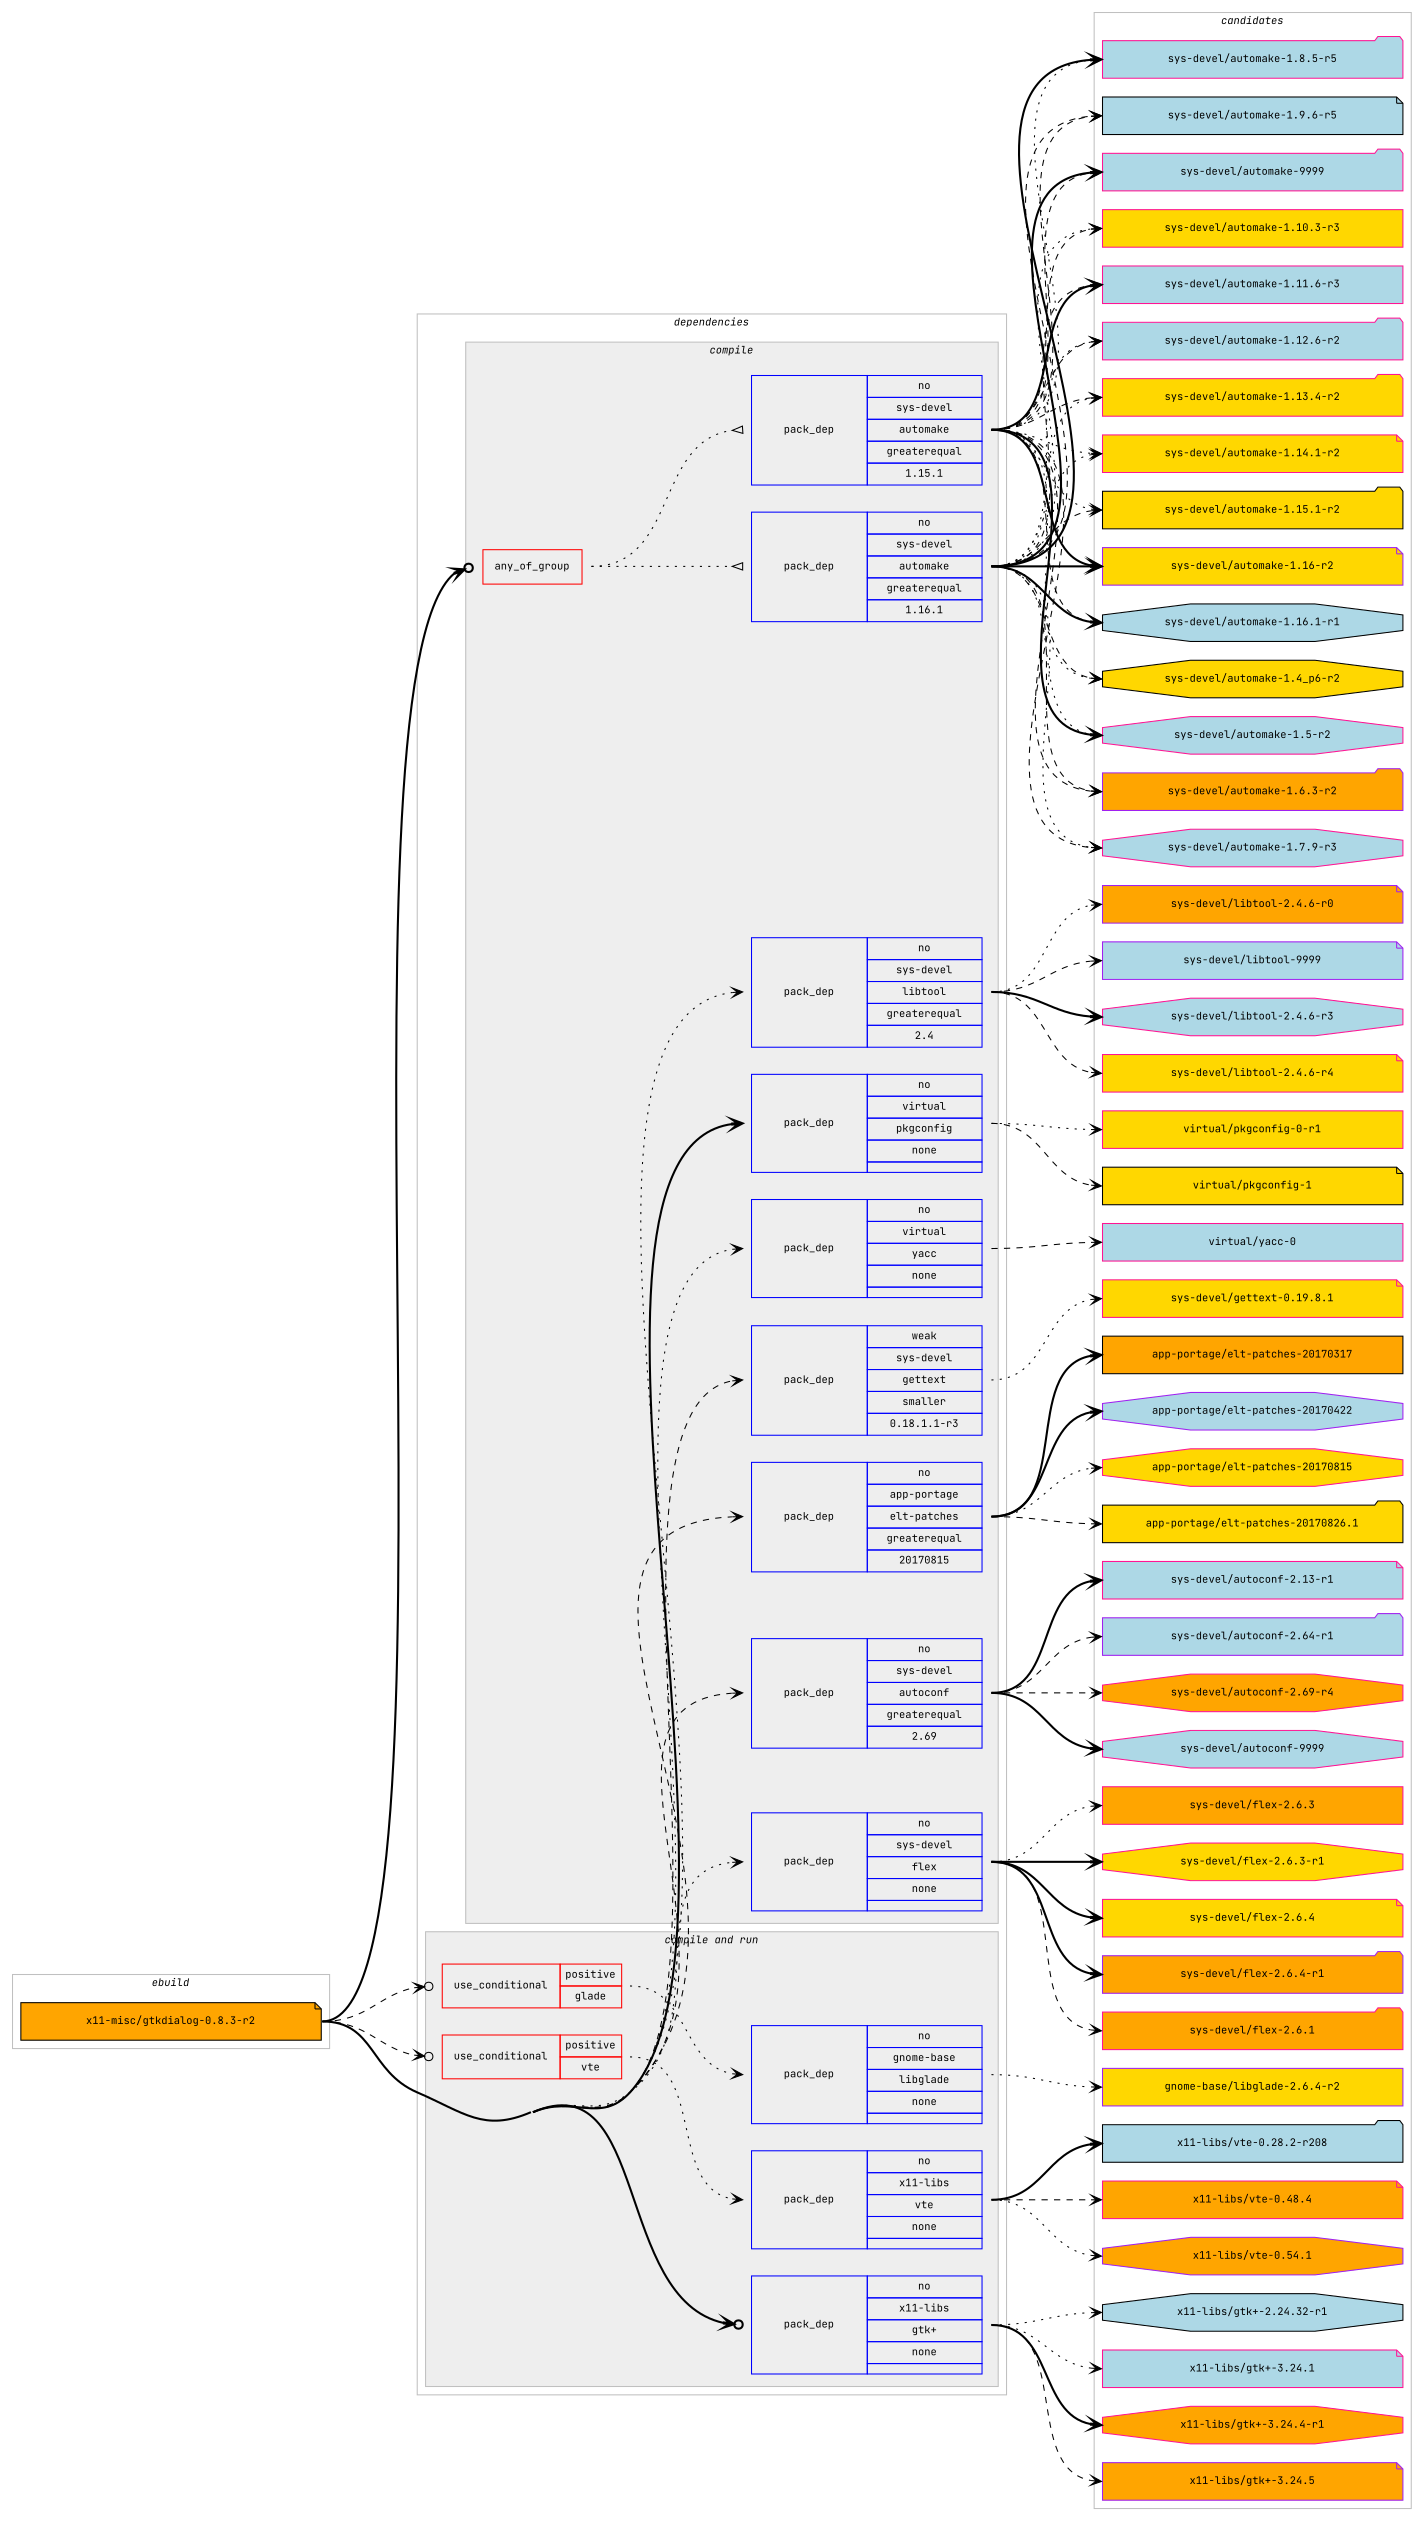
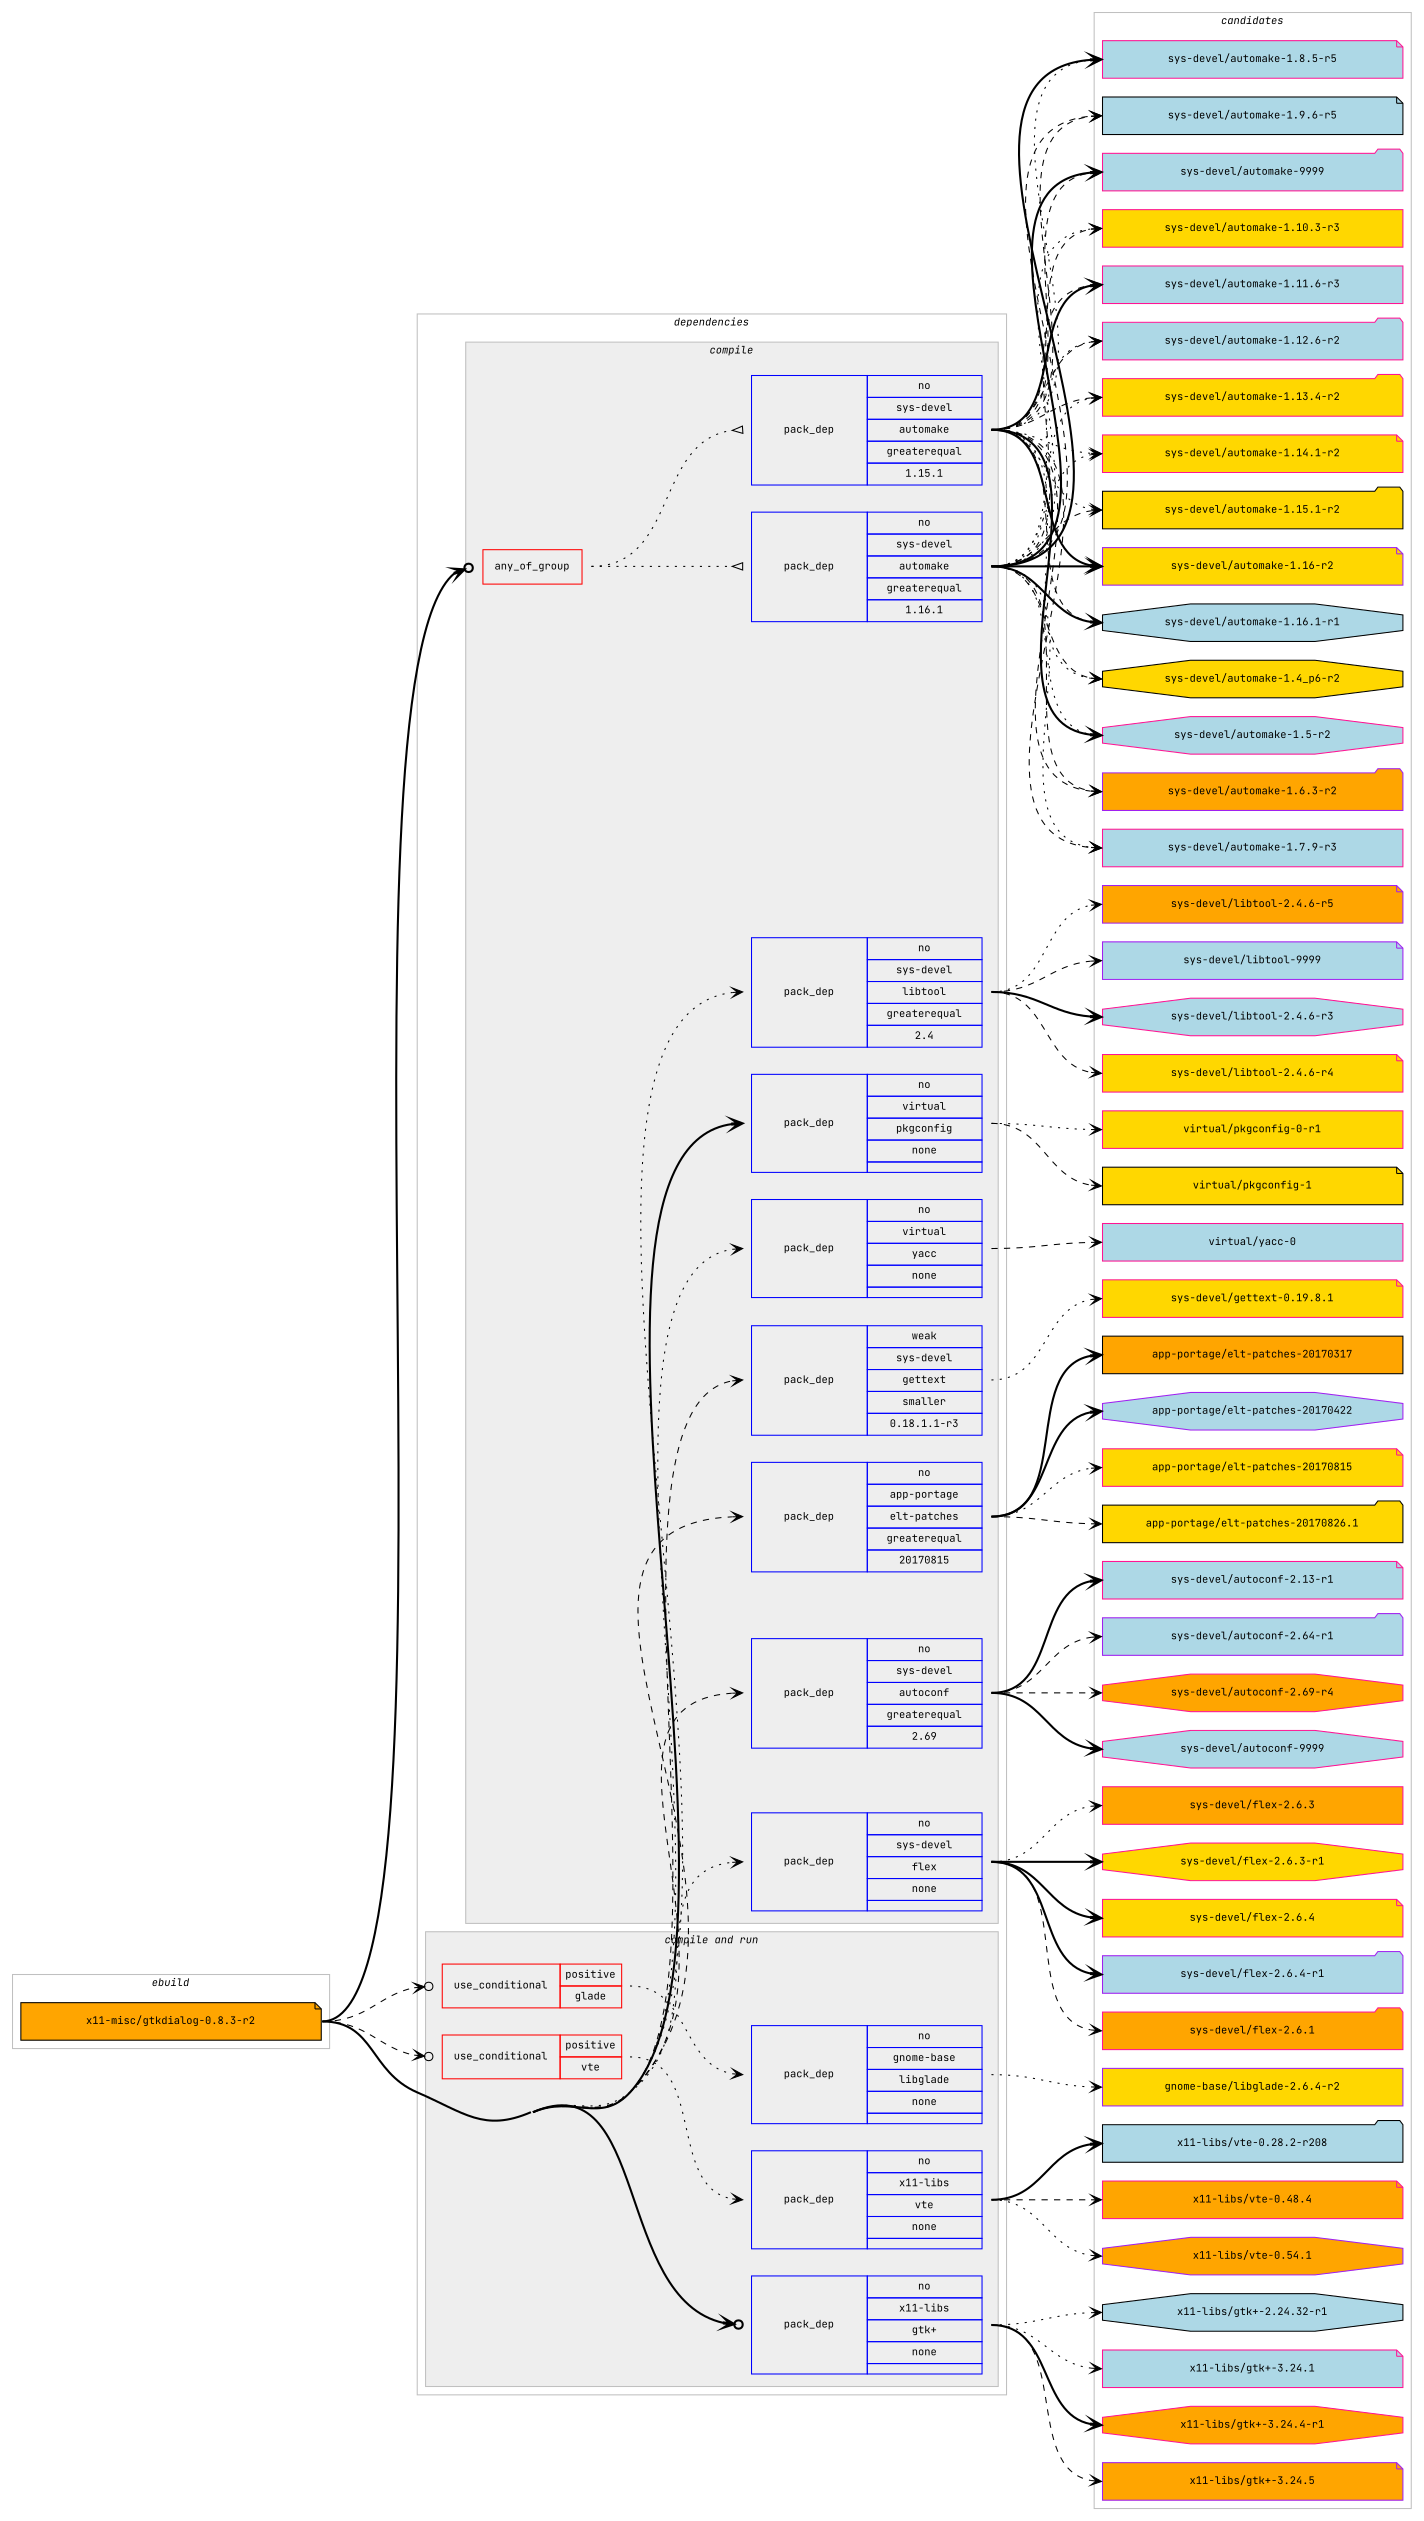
node "sys-devel/automake-1.8.5-r5": shape folder -> note
node "sys-devel/automake-1.7.9-r3": shape octagon -> box
node "sys-devel/libtool-2.4.6-r0": label "sys-devel/libtool-2.4.6-r0" -> "sys-devel/libtool-2.4.6-r5"
node "app-portage/elt-patches-20170815": shape octagon -> note
node "sys-devel/flex-2.6.4-r1": fillcolor orange -> lightblue
